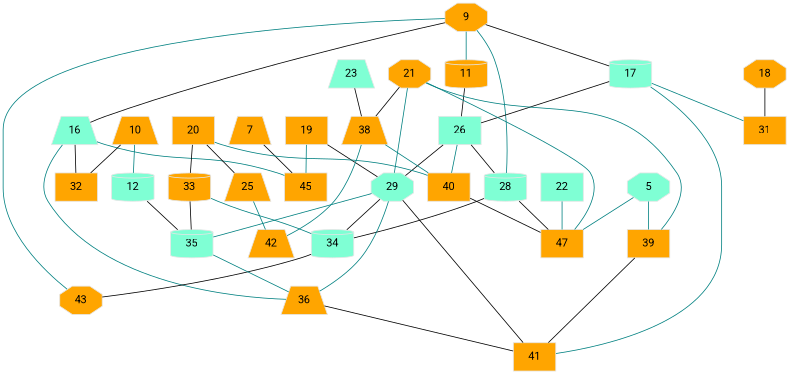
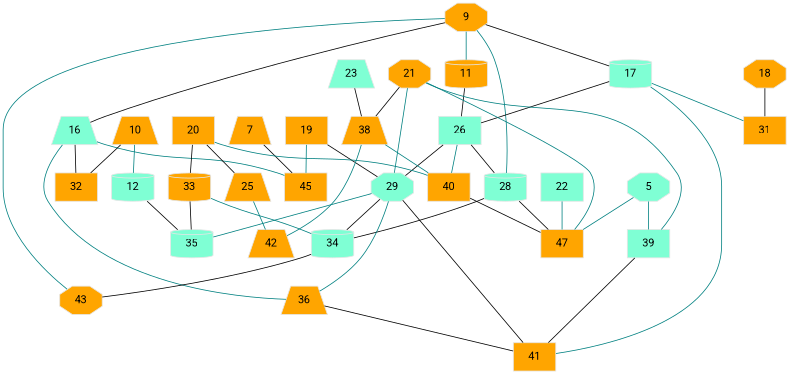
node "39": fillcolor orange -> aquamarine
edge "35" -- "36": removed
